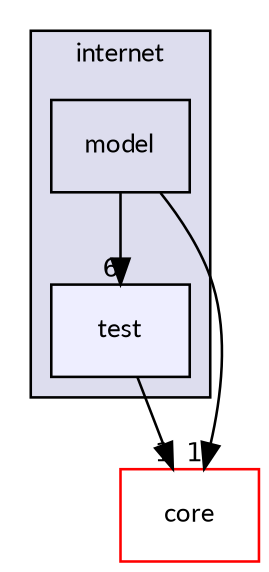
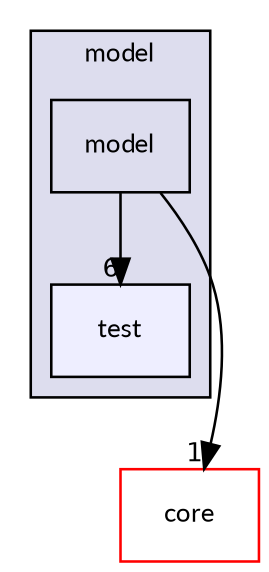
cluster "internet": label "internet" -> "model"
edge "test" -> "core": removed
